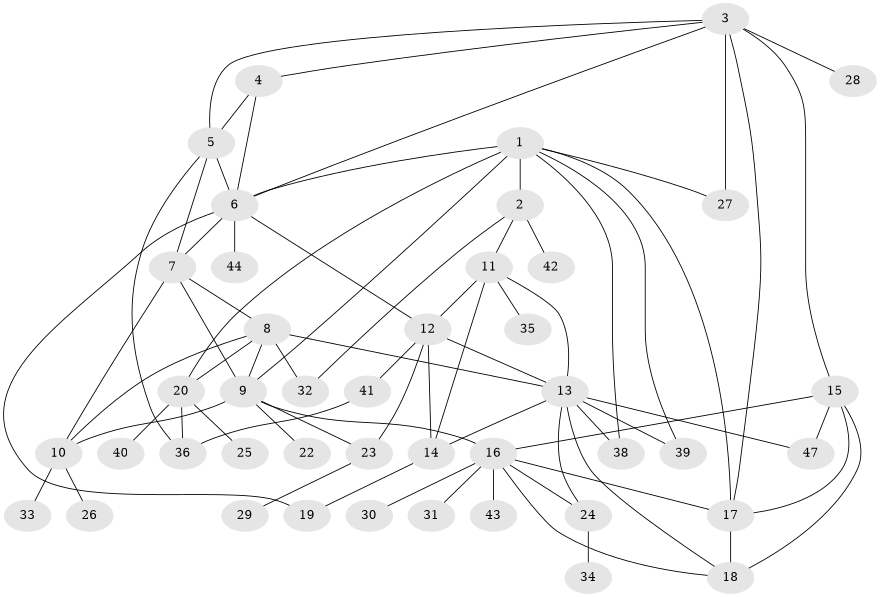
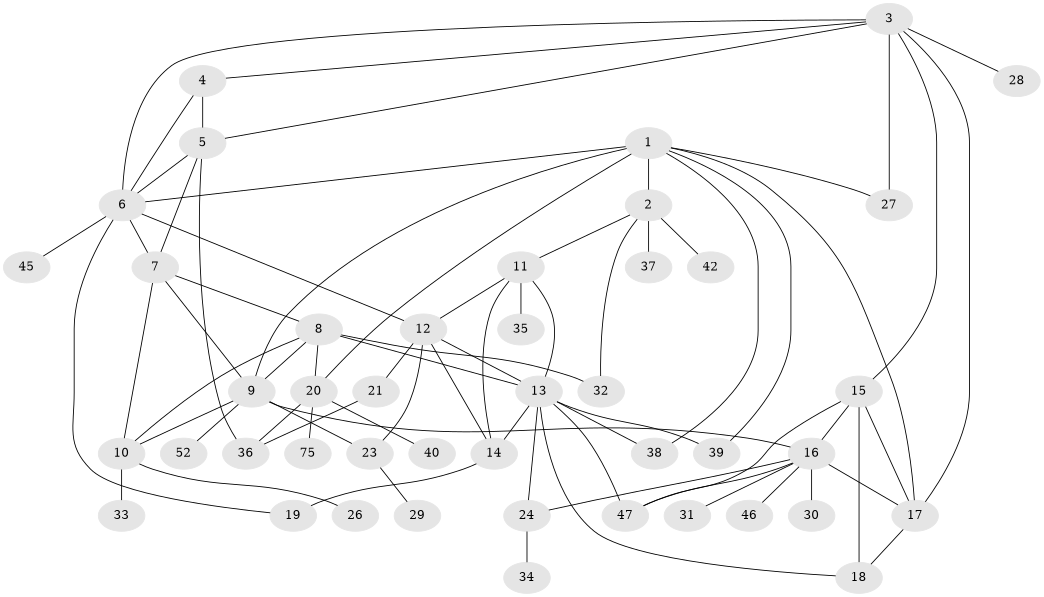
node "44": label "44" -> "45"
node "37": added
node "41": label "41" -> "21"
node "25": label "25" -> "75"
node "22": label "22" -> "52"
node "43": label "43" -> "46"
edge "16" -- "18": now "16" -- "47"
